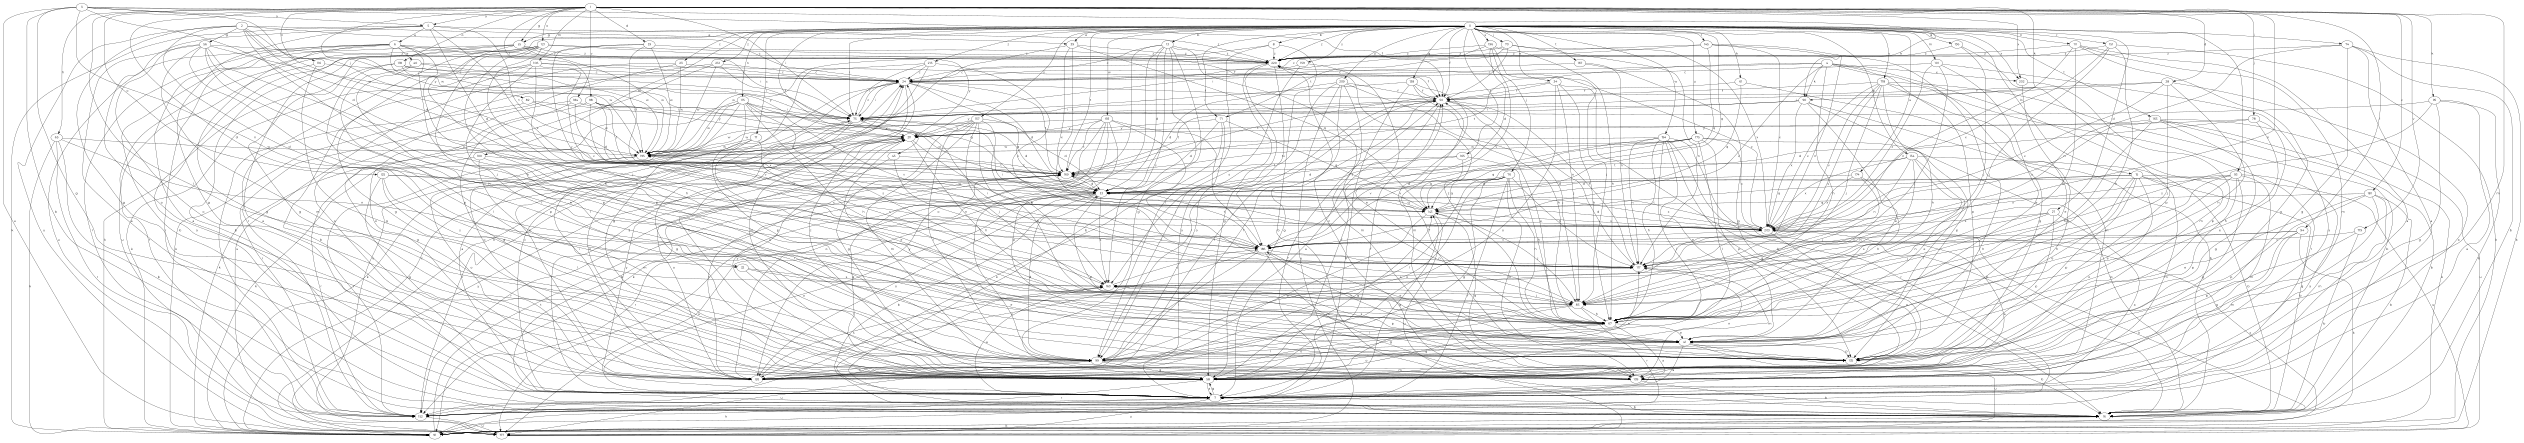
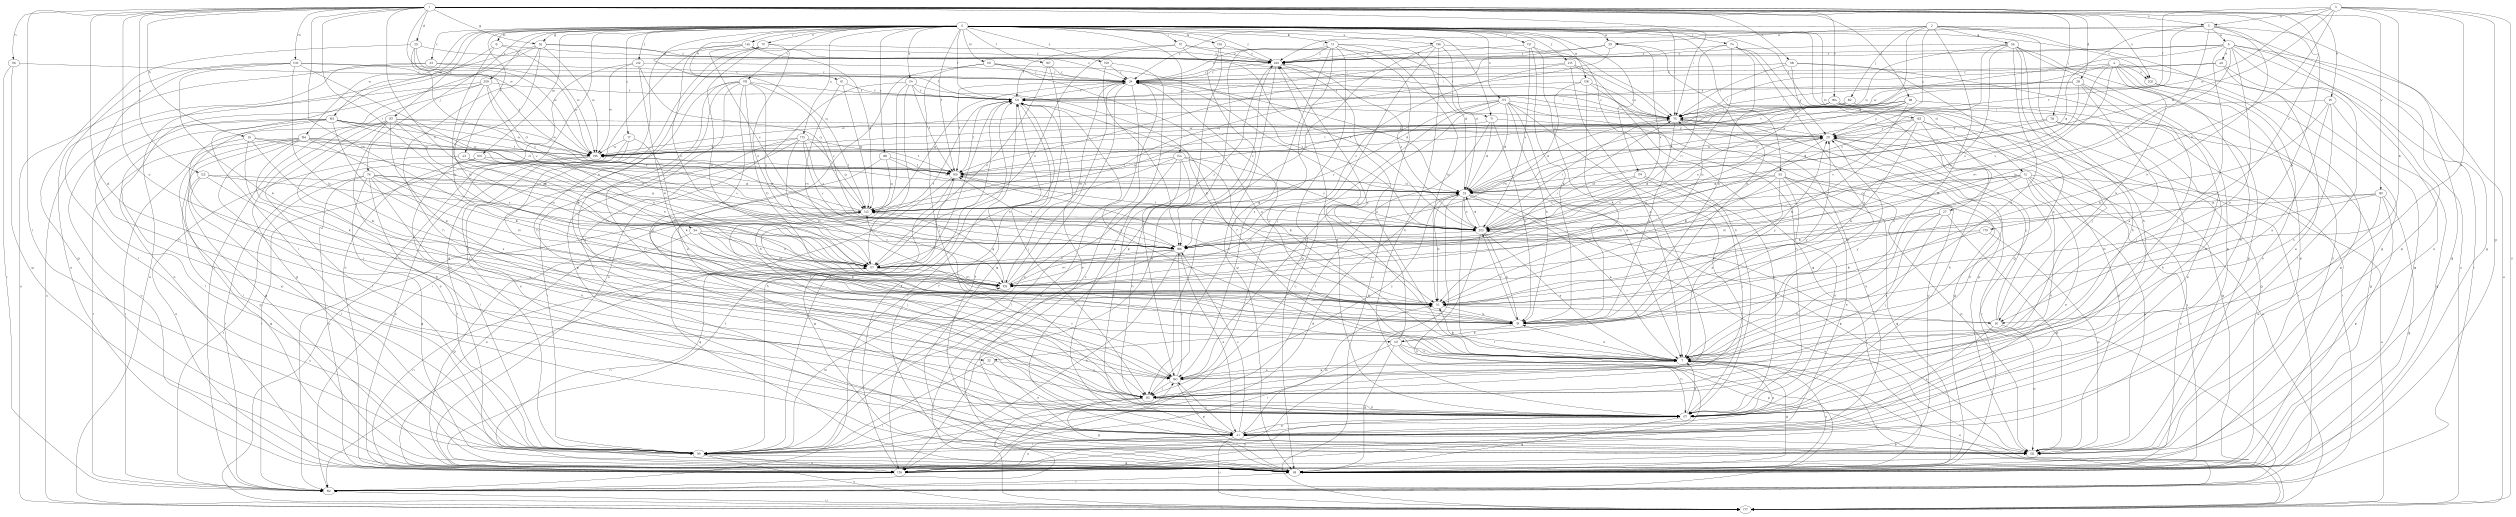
edge "90" -> "16": reversed
edge "121" -> "91": reversed
